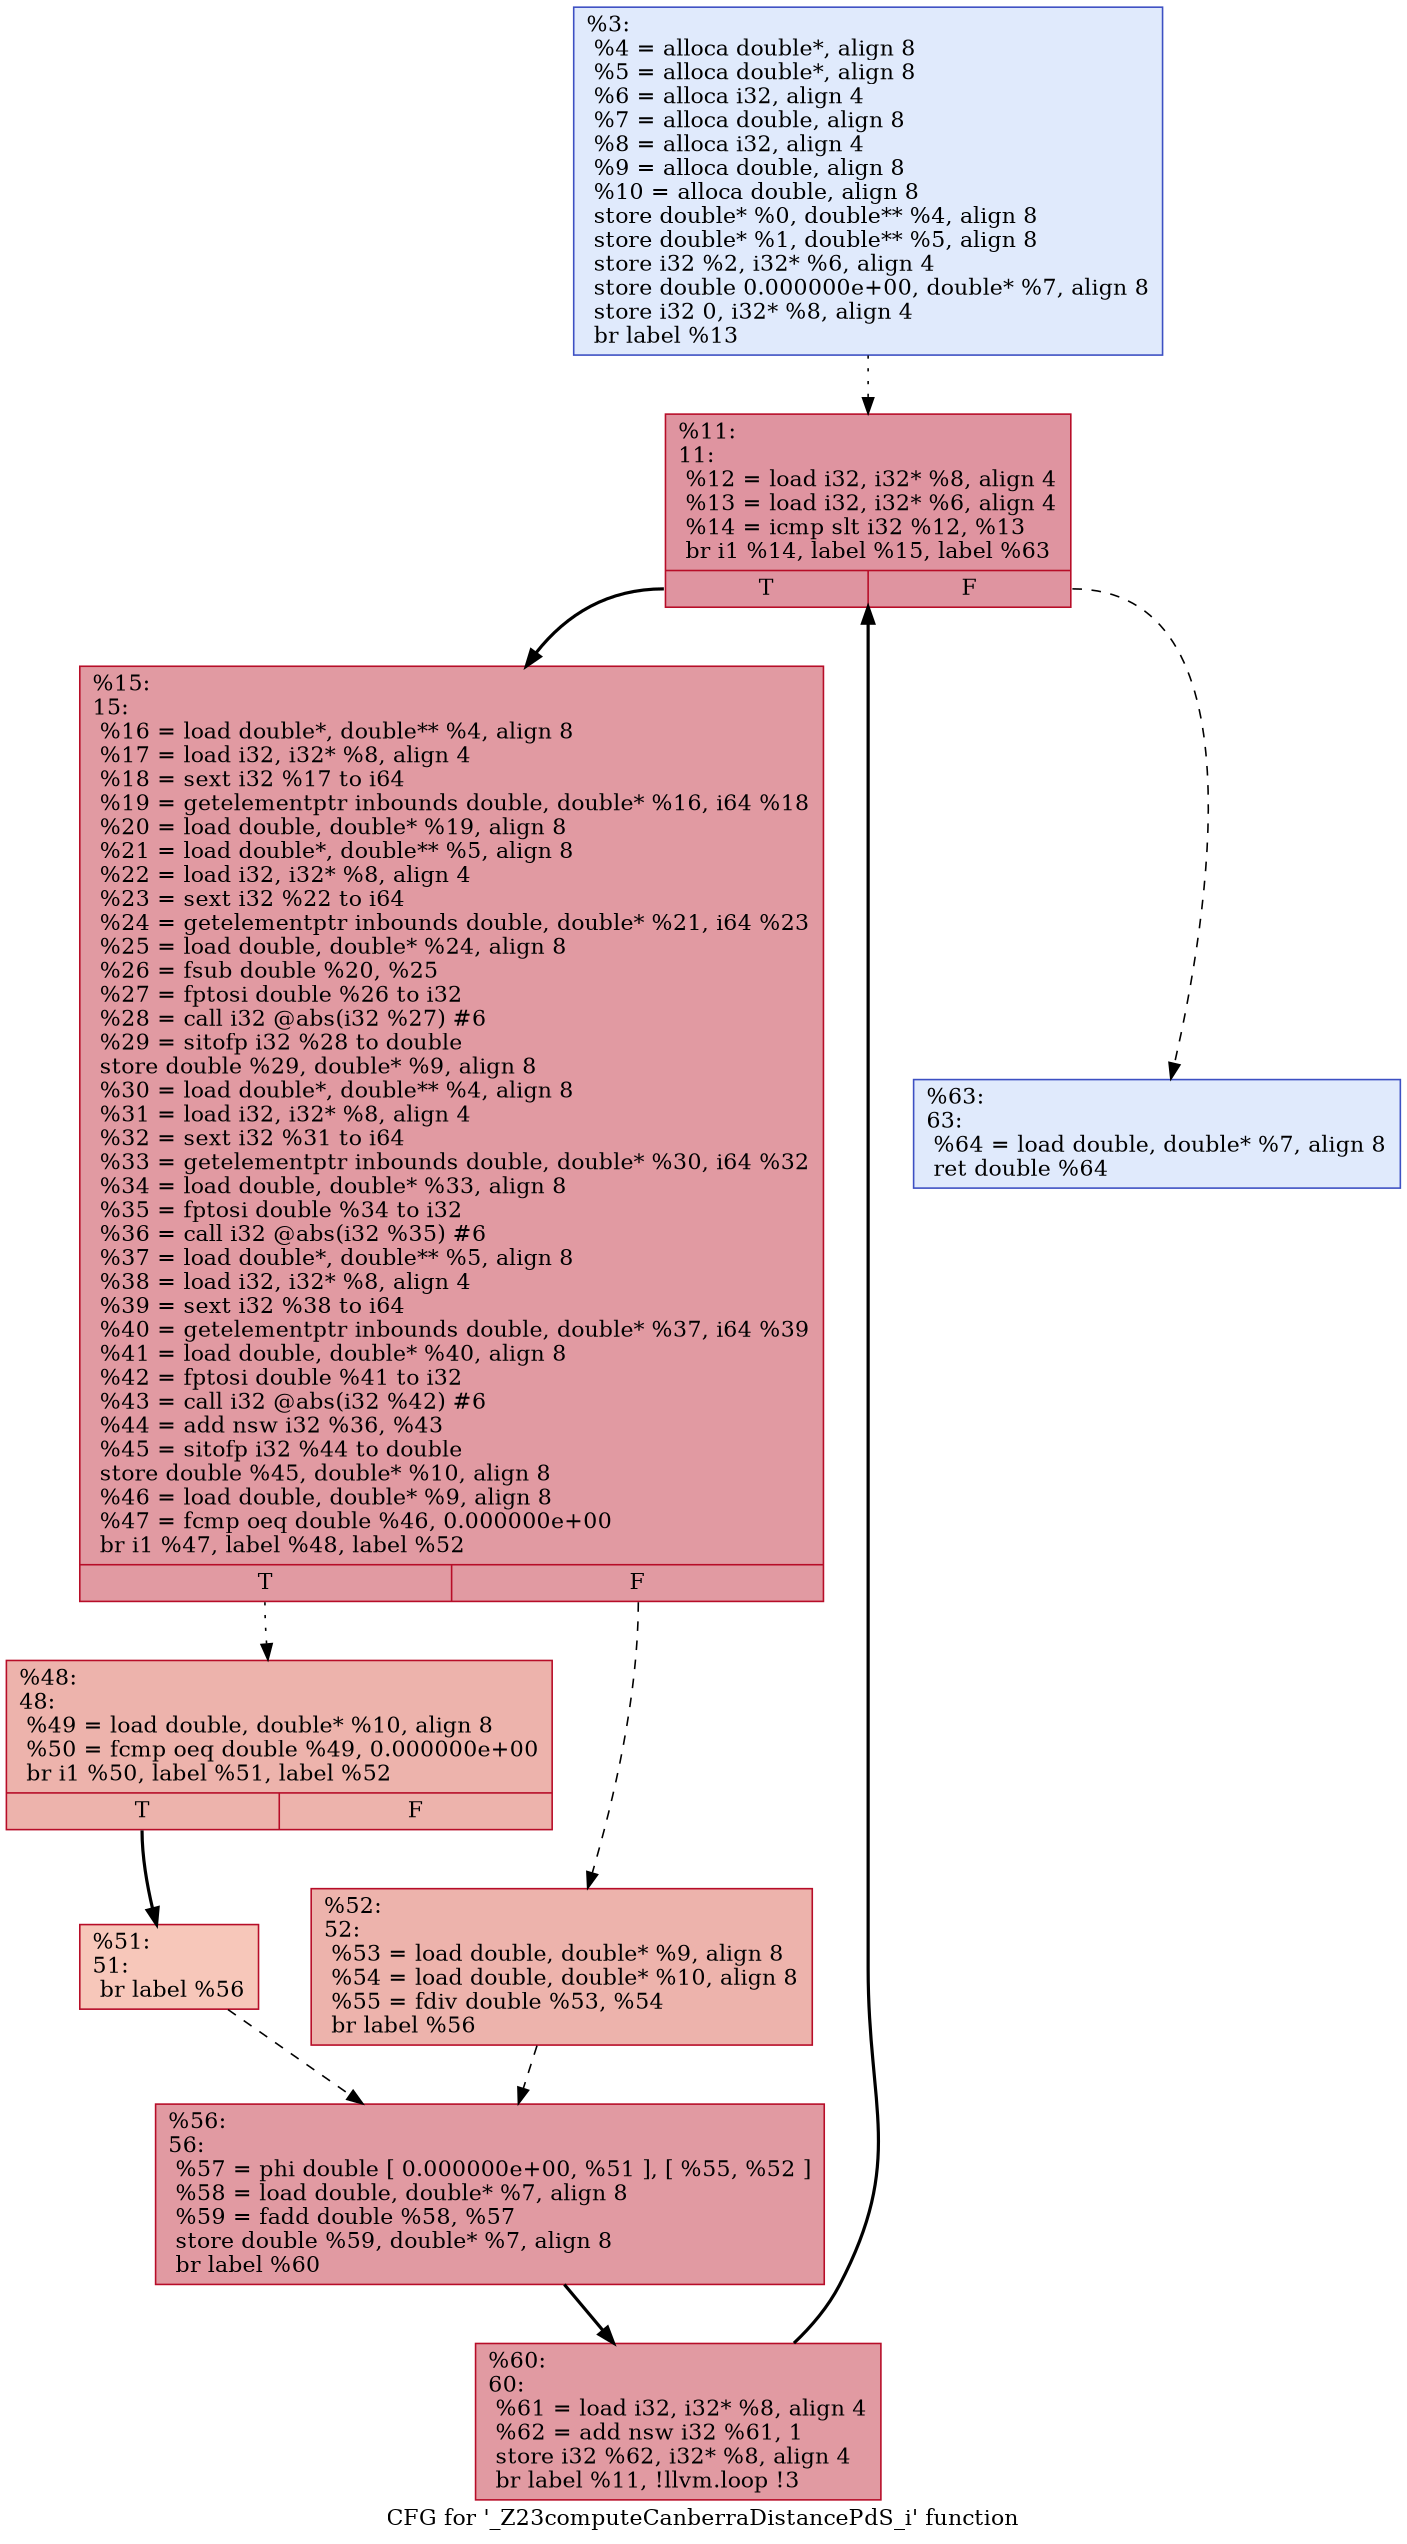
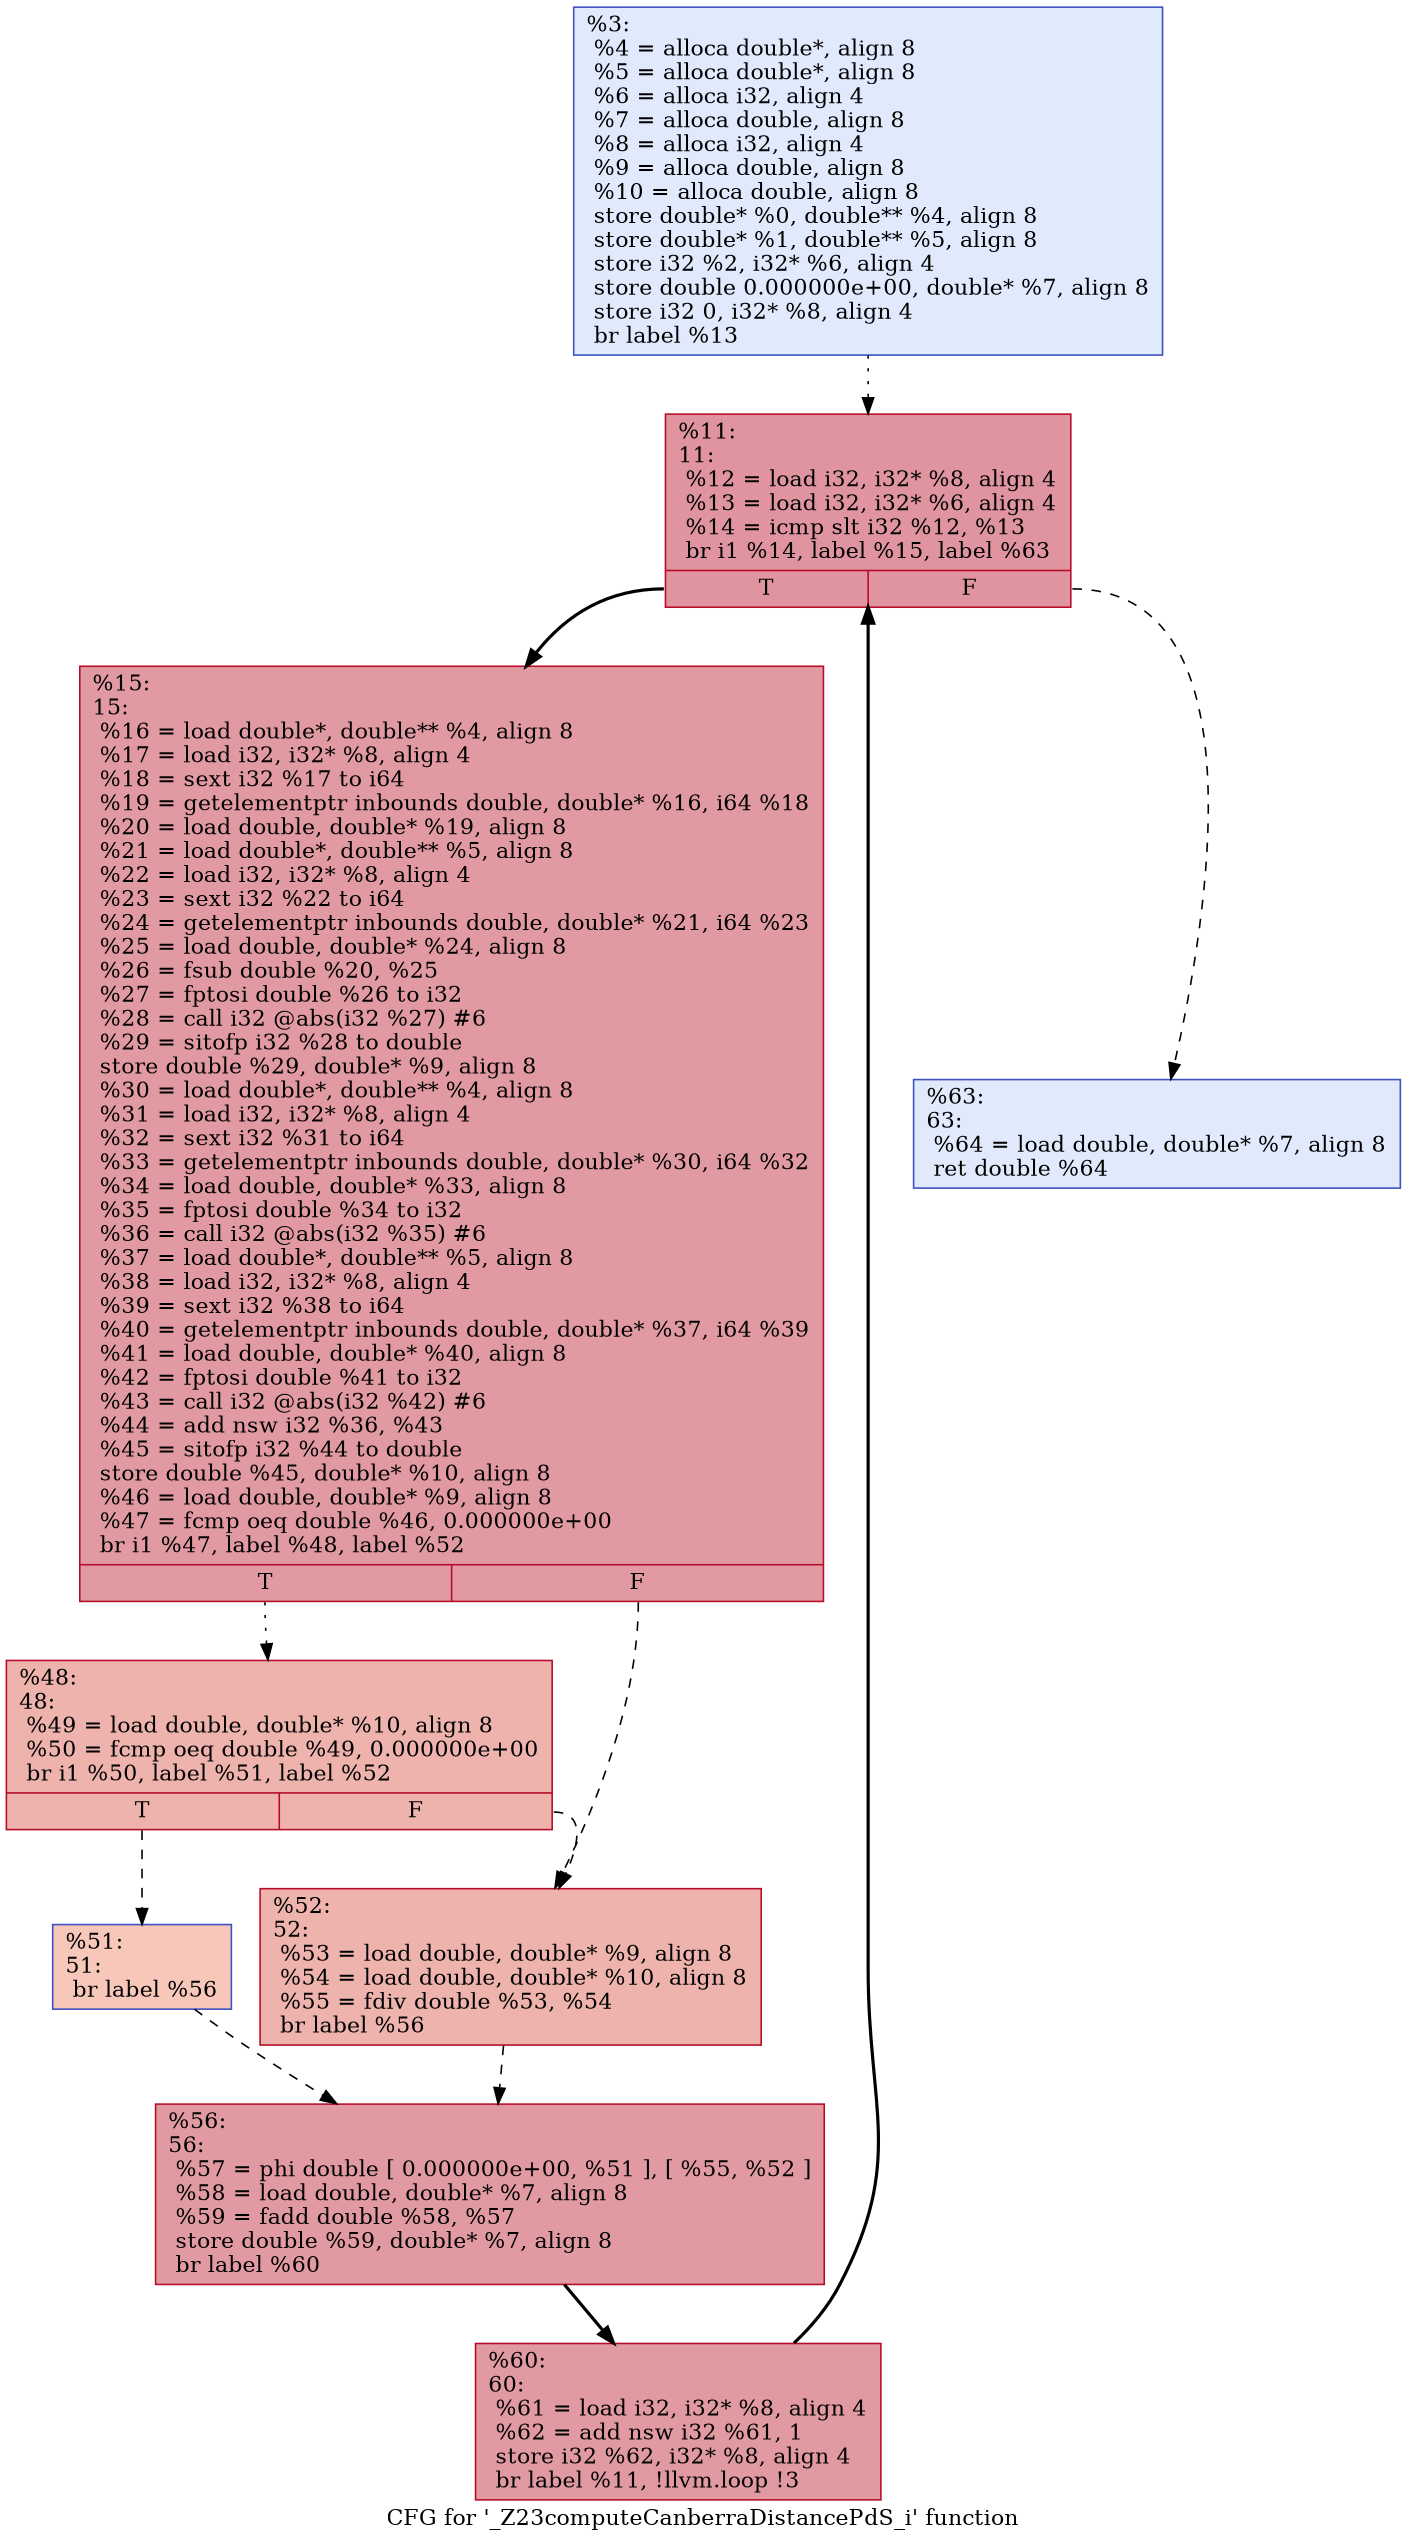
edge "%48:" -> "%52:": added
edge "%48:" -> "%51:": style bold -> dashed
node "%51:": color #b70d28ff -> #3d50c3ff
